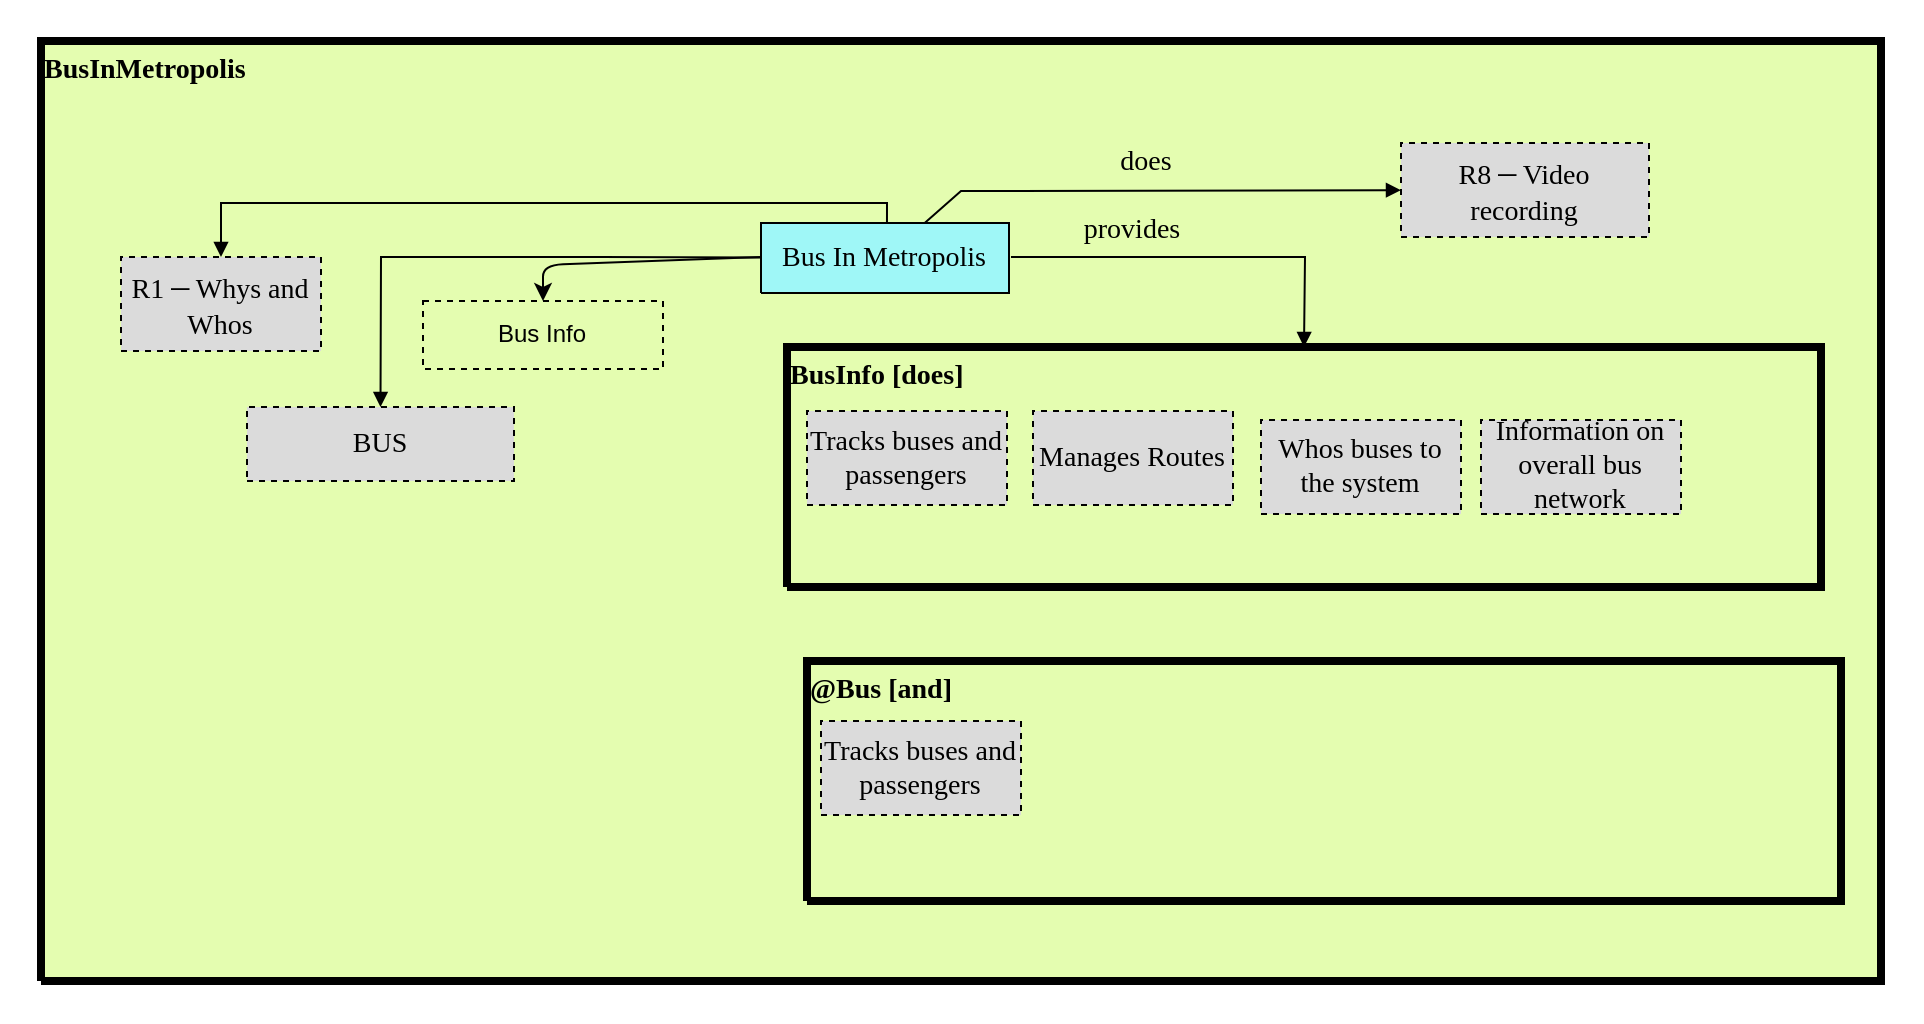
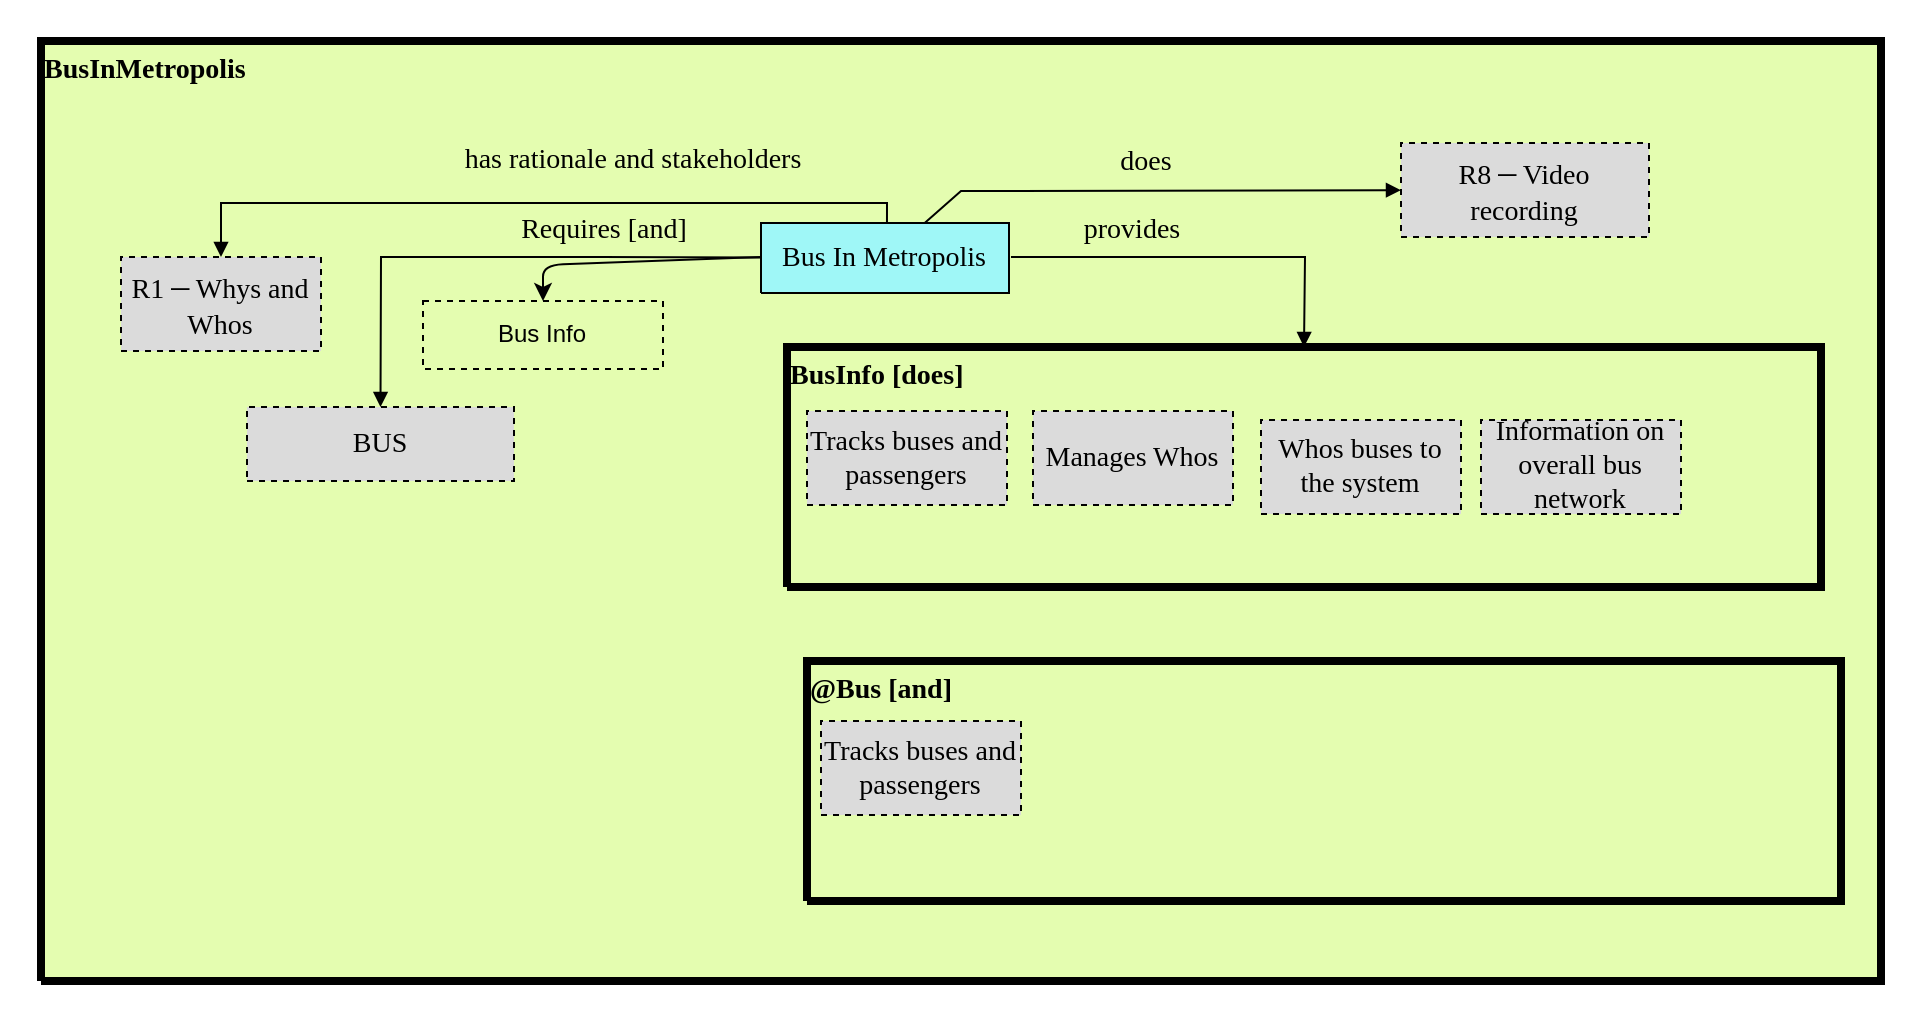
node "has rationale and stakeholders": added
node "Requires [and]": added
node "Manages Routes": label "Manages Routes" -> "Manages Whos"
